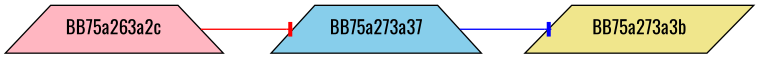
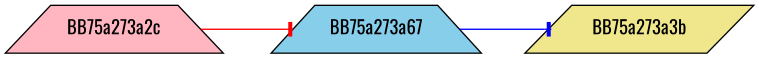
node "BB75a263a2c": label "BB75a263a2c" -> "BB75a273a2c"
node "BB75a273a37": label "BB75a273a37" -> "BB75a273a67"
